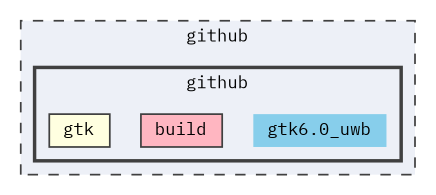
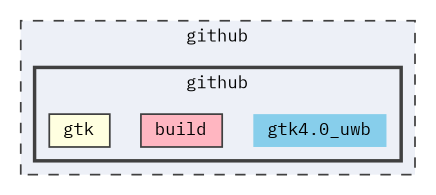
node "gtk6.0_uwb": label "gtk6.0_uwb" -> "gtk4.0_uwb"
